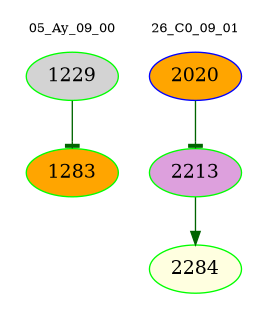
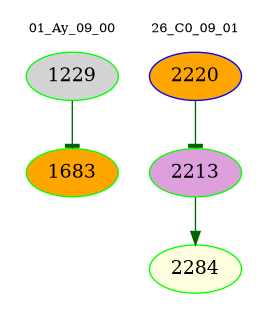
cluster "05_Ay_09_00": label "05_Ay_09_00" -> "01_Ay_09_00"
node "2020": label "2020" -> "2220"
node "1283": label "1283" -> "1683"
